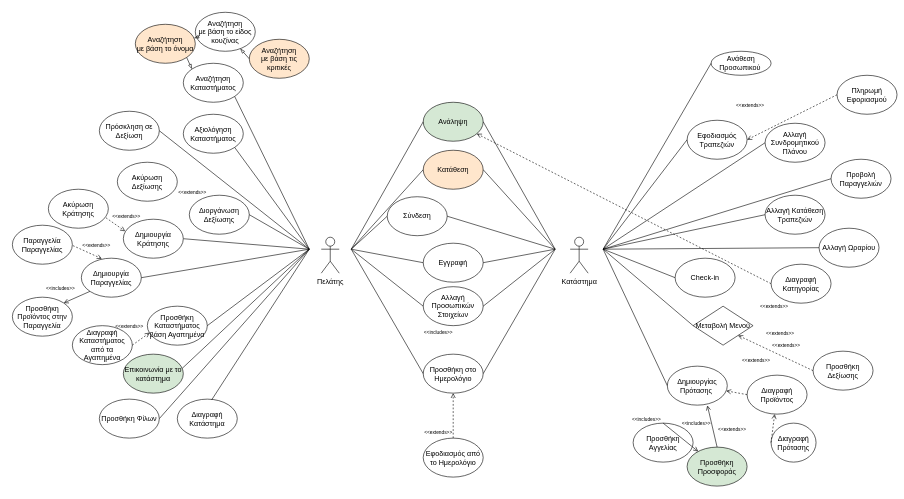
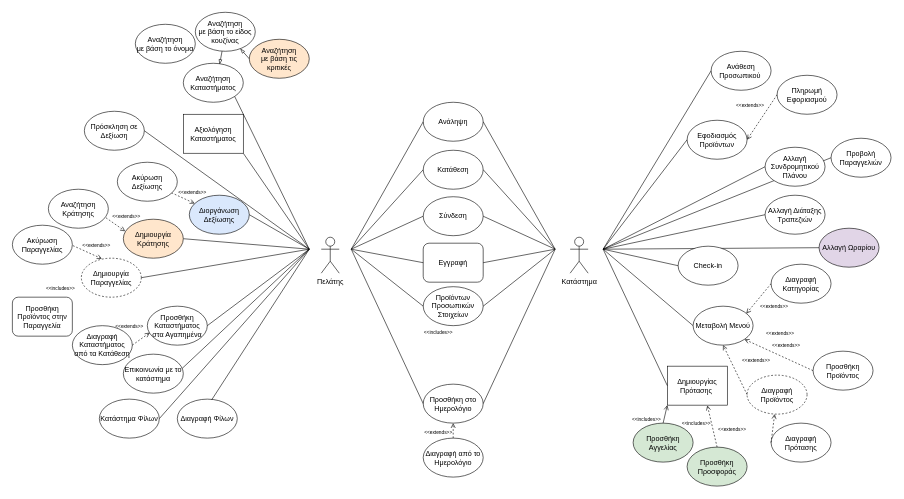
edge "Αναζήτηση με βάση το είδος κουζίνας" -> "Αναζήτηση με βάση το όνομα": now "Αναζήτηση με βάση το είδος κουζίνας" -> "Αναζήτηση Καταστήματος"
node "Αναζήτηση με βάση το όνομα": fillcolor #ffe6cc -> #ffffff
edge "Αναζήτηση με βάση το όνομα" -> "Αναζήτηση Καταστήματος": removed
node "Ανάθεση Προσωπικού": size 60x24 -> 60x39
node "Πληρωμή Εφοριασμού": moved (867, 95) -> (807, 95)
node "Ανάληψη": fillcolor #d5e8d4 -> #ffffff
node "Πρόσκληση σε Δεξίωση": moved (129, 131) -> (114, 131)
node "Αξιολόγηση Καταστήματος": shape ellipse -> rectangle
node "Εφοδιασμός Τραπεζιών": label "Εφοδιασμός Τραπεζιών" -> "Εφοδιασμός Προϊόντων"
node "Αλλαγή Συνδρομητικού Πλάνου": moved (795, 143) -> (795, 167)
node "Κατάθεση": fillcolor #ffe6cc -> #ffffff
node "Προβολή Παραγγελιών": moved (861, 179) -> (861, 158)
edge "Ακύρωση Δεξίωσης" -> "Διοργάνωση Δεξίωσης": added
node "Ακύρωση Κράτησης": label "Ακύρωση Κράτησης" -> "Αναζήτηση Κράτησης"
edge "Διαγραφή Κατηγορίας" -> "Ανάληψη": now "Διαγραφή Κατηγορίας" -> "Μεταβολή Μενού"
node "Διοργάνωση Δεξίωσης": fillcolor #ffffff -> #dae8fc
node "Αλλαγή Κατάθεση Τραπεζιών": label "Αλλαγή Κατάθεση Τραπεζιών" -> "Αλλαγή Διάταξης Τραπεζιών"
node "Σύνδεση": moved (417, 216) -> (453, 216)
node "Δημιουργία Κράτησης": fillcolor #ffffff -> #ffe6cc
node "Παραγγελία Παραγγελίας": label "Παραγγελία Παραγγελίας" -> "Ακύρωση Παραγγελίας"
node "Αλλαγή Ωραρίου": fillcolor #ffffff -> #e1d5e7
node "Εγγραφή": shape ellipse -> rounded rectangle
node "Δημιουργία Παραγγελίας": style solid -> dashed
node "Check-in": moved (705, 278) -> (708, 266)
edge "Δημιουργία Παραγγελίας" -> "Προσθήκη Προϊόντος στην Παραγγελία": removed
node "Αλλαγή Προσωπικών Στοιχείων": label "Αλλαγή Προσωπικών Στοιχείων" -> "Προϊόντων Προσωπικών Στοιχείων"
node "Προσθήκη Προϊόντος στην Παραγγελία": shape ellipse -> rounded rectangle
node "Προσθήκη Καταστήματος βάση Αγαπημένα": label "Προσθήκη Καταστήματος βάση Αγαπημένα" -> "Προσθήκη Καταστήματος στα Αγαπημένα"
node "Μεταβολή Μενού": shape diamond -> ellipse
node "Διαγραφή Καταστήματος από τα Αγαπημένα": label "Διαγραφή Καταστήματος από τα Αγαπημένα" -> "Διαγραφή Καταστήματος από τα Κατάθεση"
node "Προσθήκη Δεξίωσης": label "Προσθήκη Δεξίωσης" -> "Προσθήκη Προϊόντος"
node "Επικοινωνία με το κατάστημα": fillcolor #d5e8d4 -> #ffffff
node "Προσθήκη στο Ημερολόγιο": moved (453, 374) -> (453, 404)
node "Δημιουργίας Πρότασης": shape ellipse -> rectangle
edge "Διαγραφή Προϊόντος" -> "Δημιουργίας Πρότασης": now "Διαγραφή Προϊόντος" -> "Μεταβολή Μενού"
node "Διαγραφή Προϊόντος": style solid -> dashed
node "Προσθήκη Φίλων": label "Προσθήκη Φίλων" -> "Κατάστημα Φίλων"
node "Διαγραφή Κατάστημα": label "Διαγραφή Κατάστημα" -> "Διαγραφή Φίλων"
edge "Προσθήκη Προσφοράς" -> "Δημιουργίας Πρότασης": style solid -> dashed
edge "Προσθήκη Αγγελίας" -> "Προσθήκη Προσφοράς": now "Προσθήκη Αγγελίας" -> "Δημιουργίας Πρότασης"
node "Προσθήκη Αγγελίας": fillcolor #ffffff -> #d5e8d4
node "Διαγραφή Πρότασης": size 45x39 -> 60x39
node "Εφοδιασμός από το Ημερολόγιο": label "Εφοδιασμός από το Ημερολόγιο" -> "Διαγραφή από το Ημερολόγιο"
